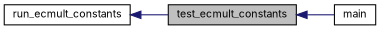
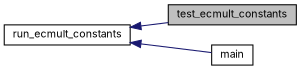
edge "main" -> "test_ecmult_constants": now "main" -> "run_ecmult_constants"
